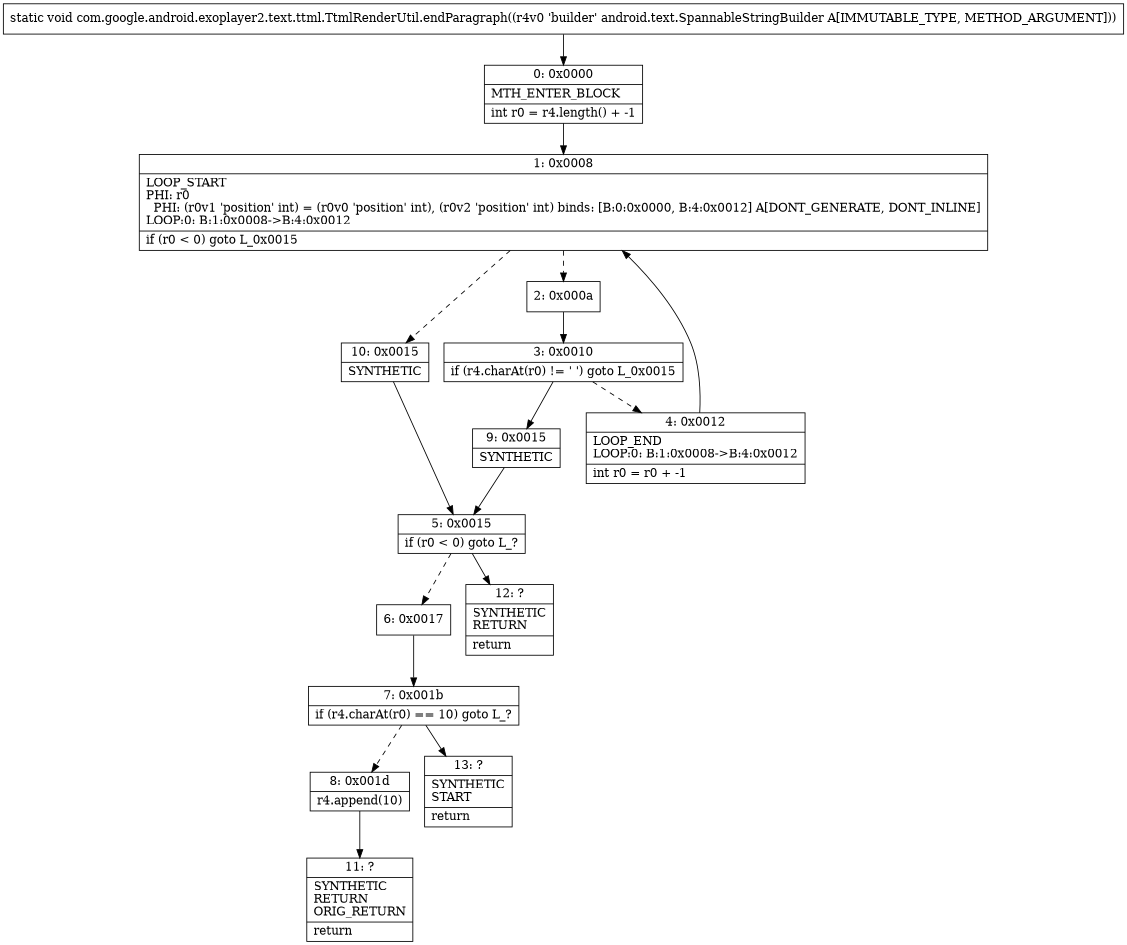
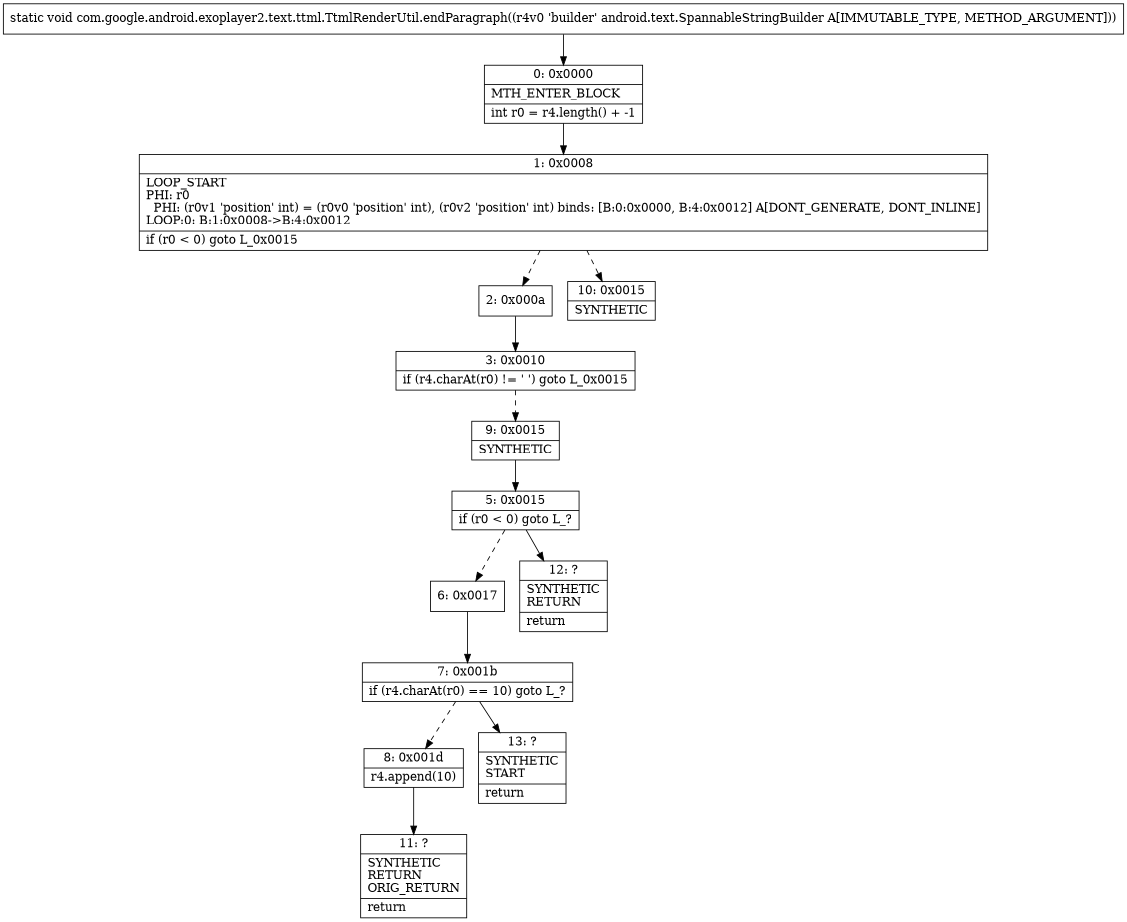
edge "3: 0x0010" -> "9: 0x0015": style solid -> dashed
edge "10: 0x0015" -> "5: 0x0015": removed
node "4: 0x0012": removed
